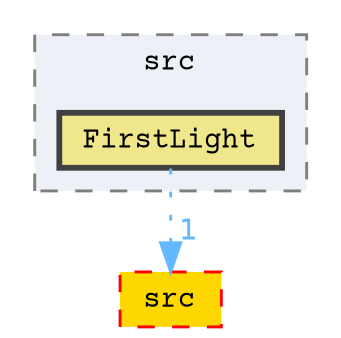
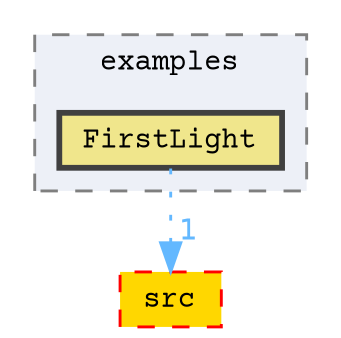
cluster "src": label "src" -> "examples"
